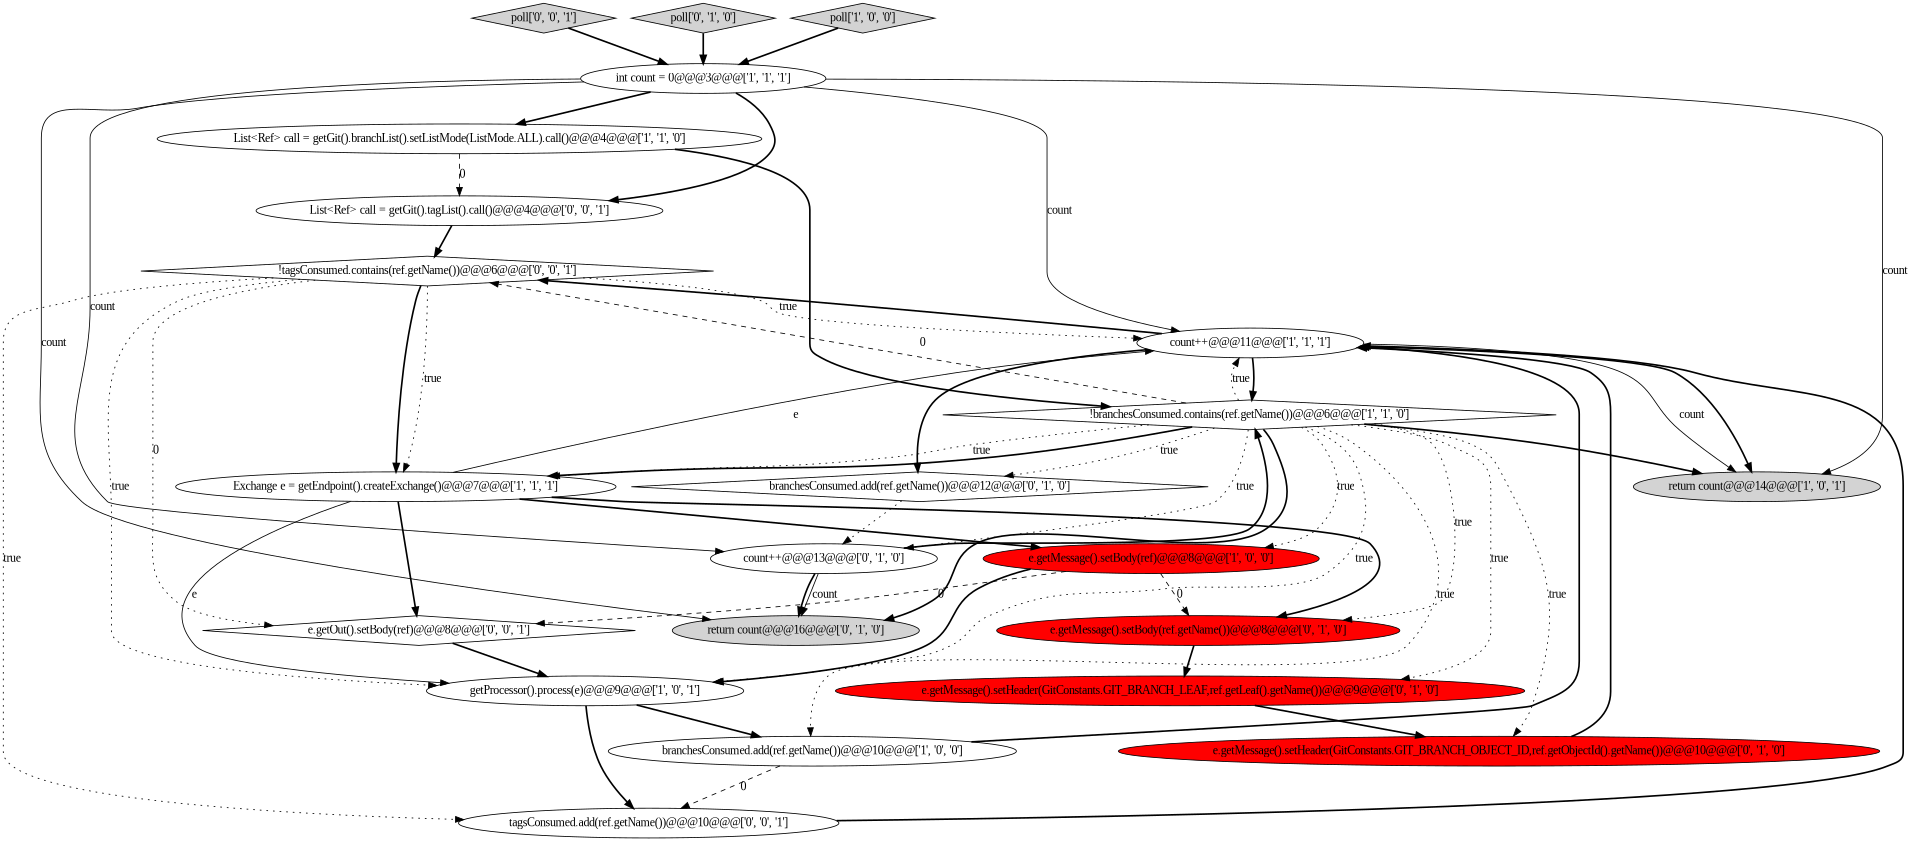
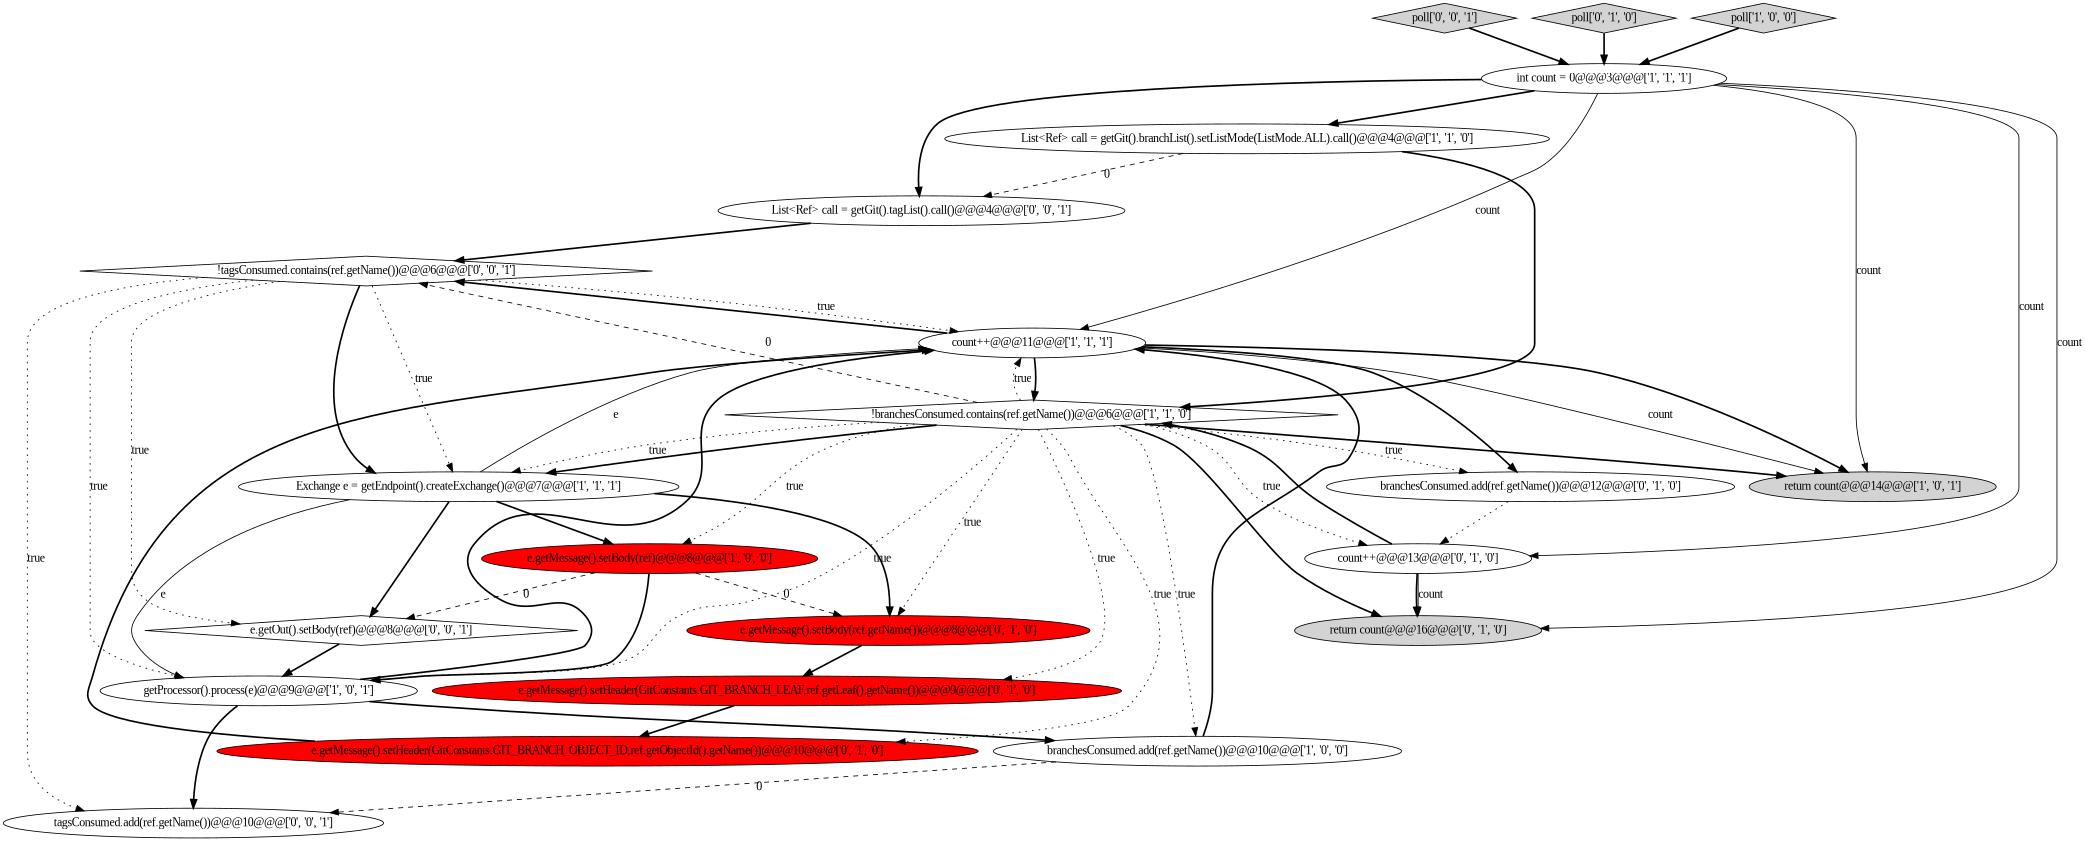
edge "!tagsConsumed.contains(ref.getName())@@@6@@@['0', '0', '1']" -> "e.getOut().setBody(ref)@@@8@@@['0', '0', '1']": label "0" -> "true"
node "branchesConsumed.add(ref.getName())@@@12@@@['0', '1', '0']": shape diamond -> ellipse
edge "tagsConsumed.add(ref.getName())@@@10@@@['0', '0', '1']" -> "count++@@@11@@@['1', '1', '1']": now "getProcessor().process(e)@@@9@@@['1', '0', '1']" -> "count++@@@11@@@['1', '1', '1']"
